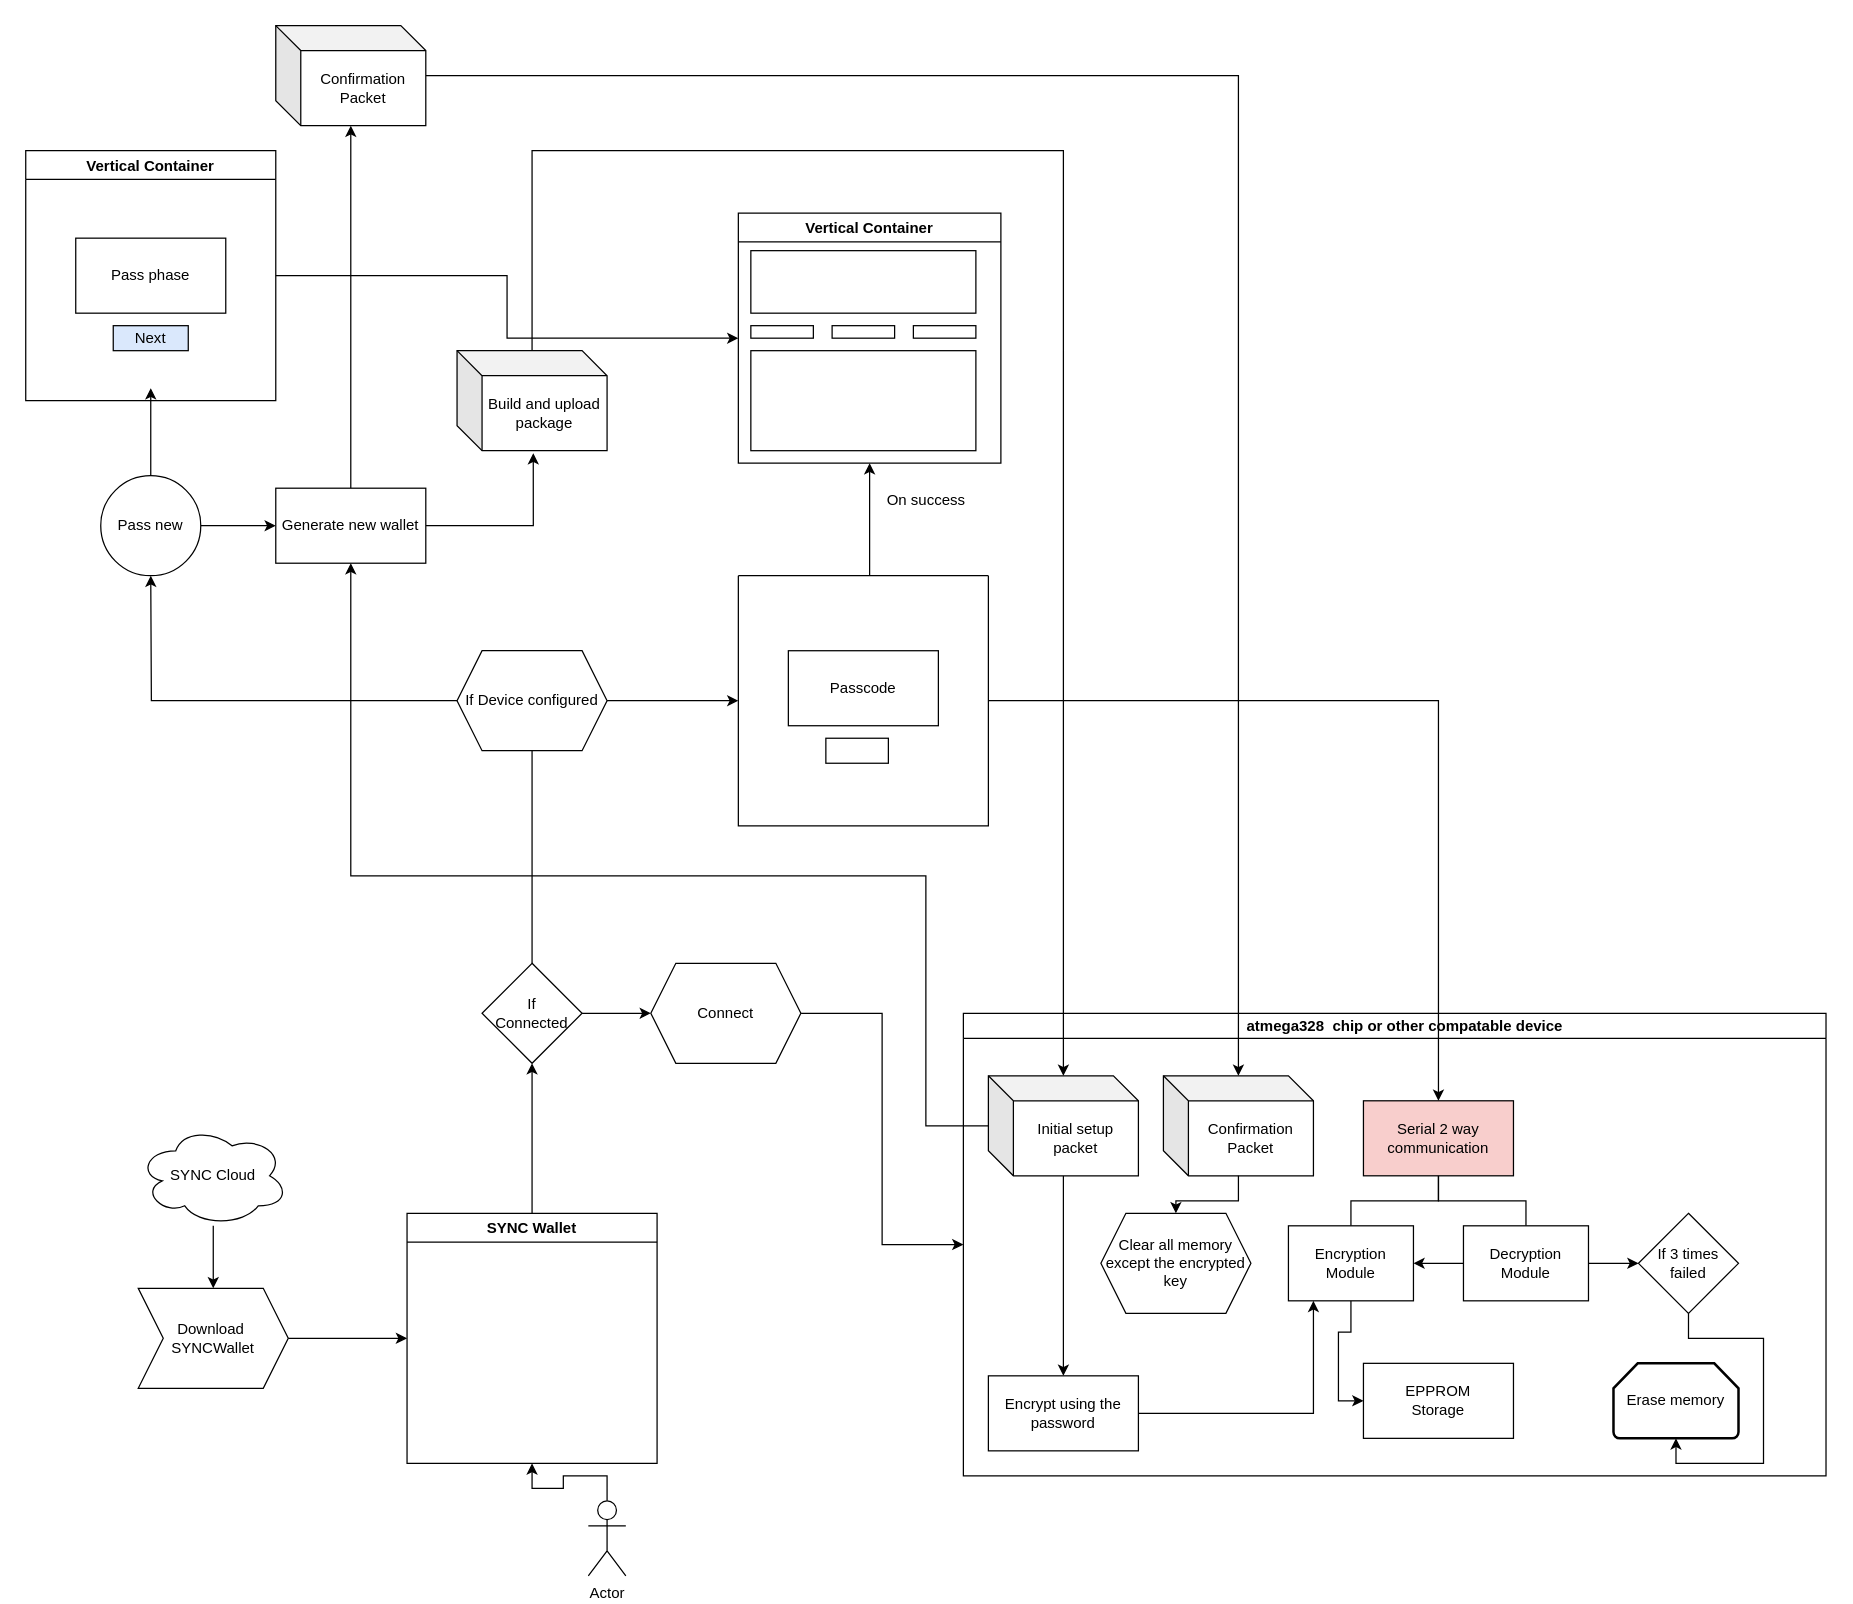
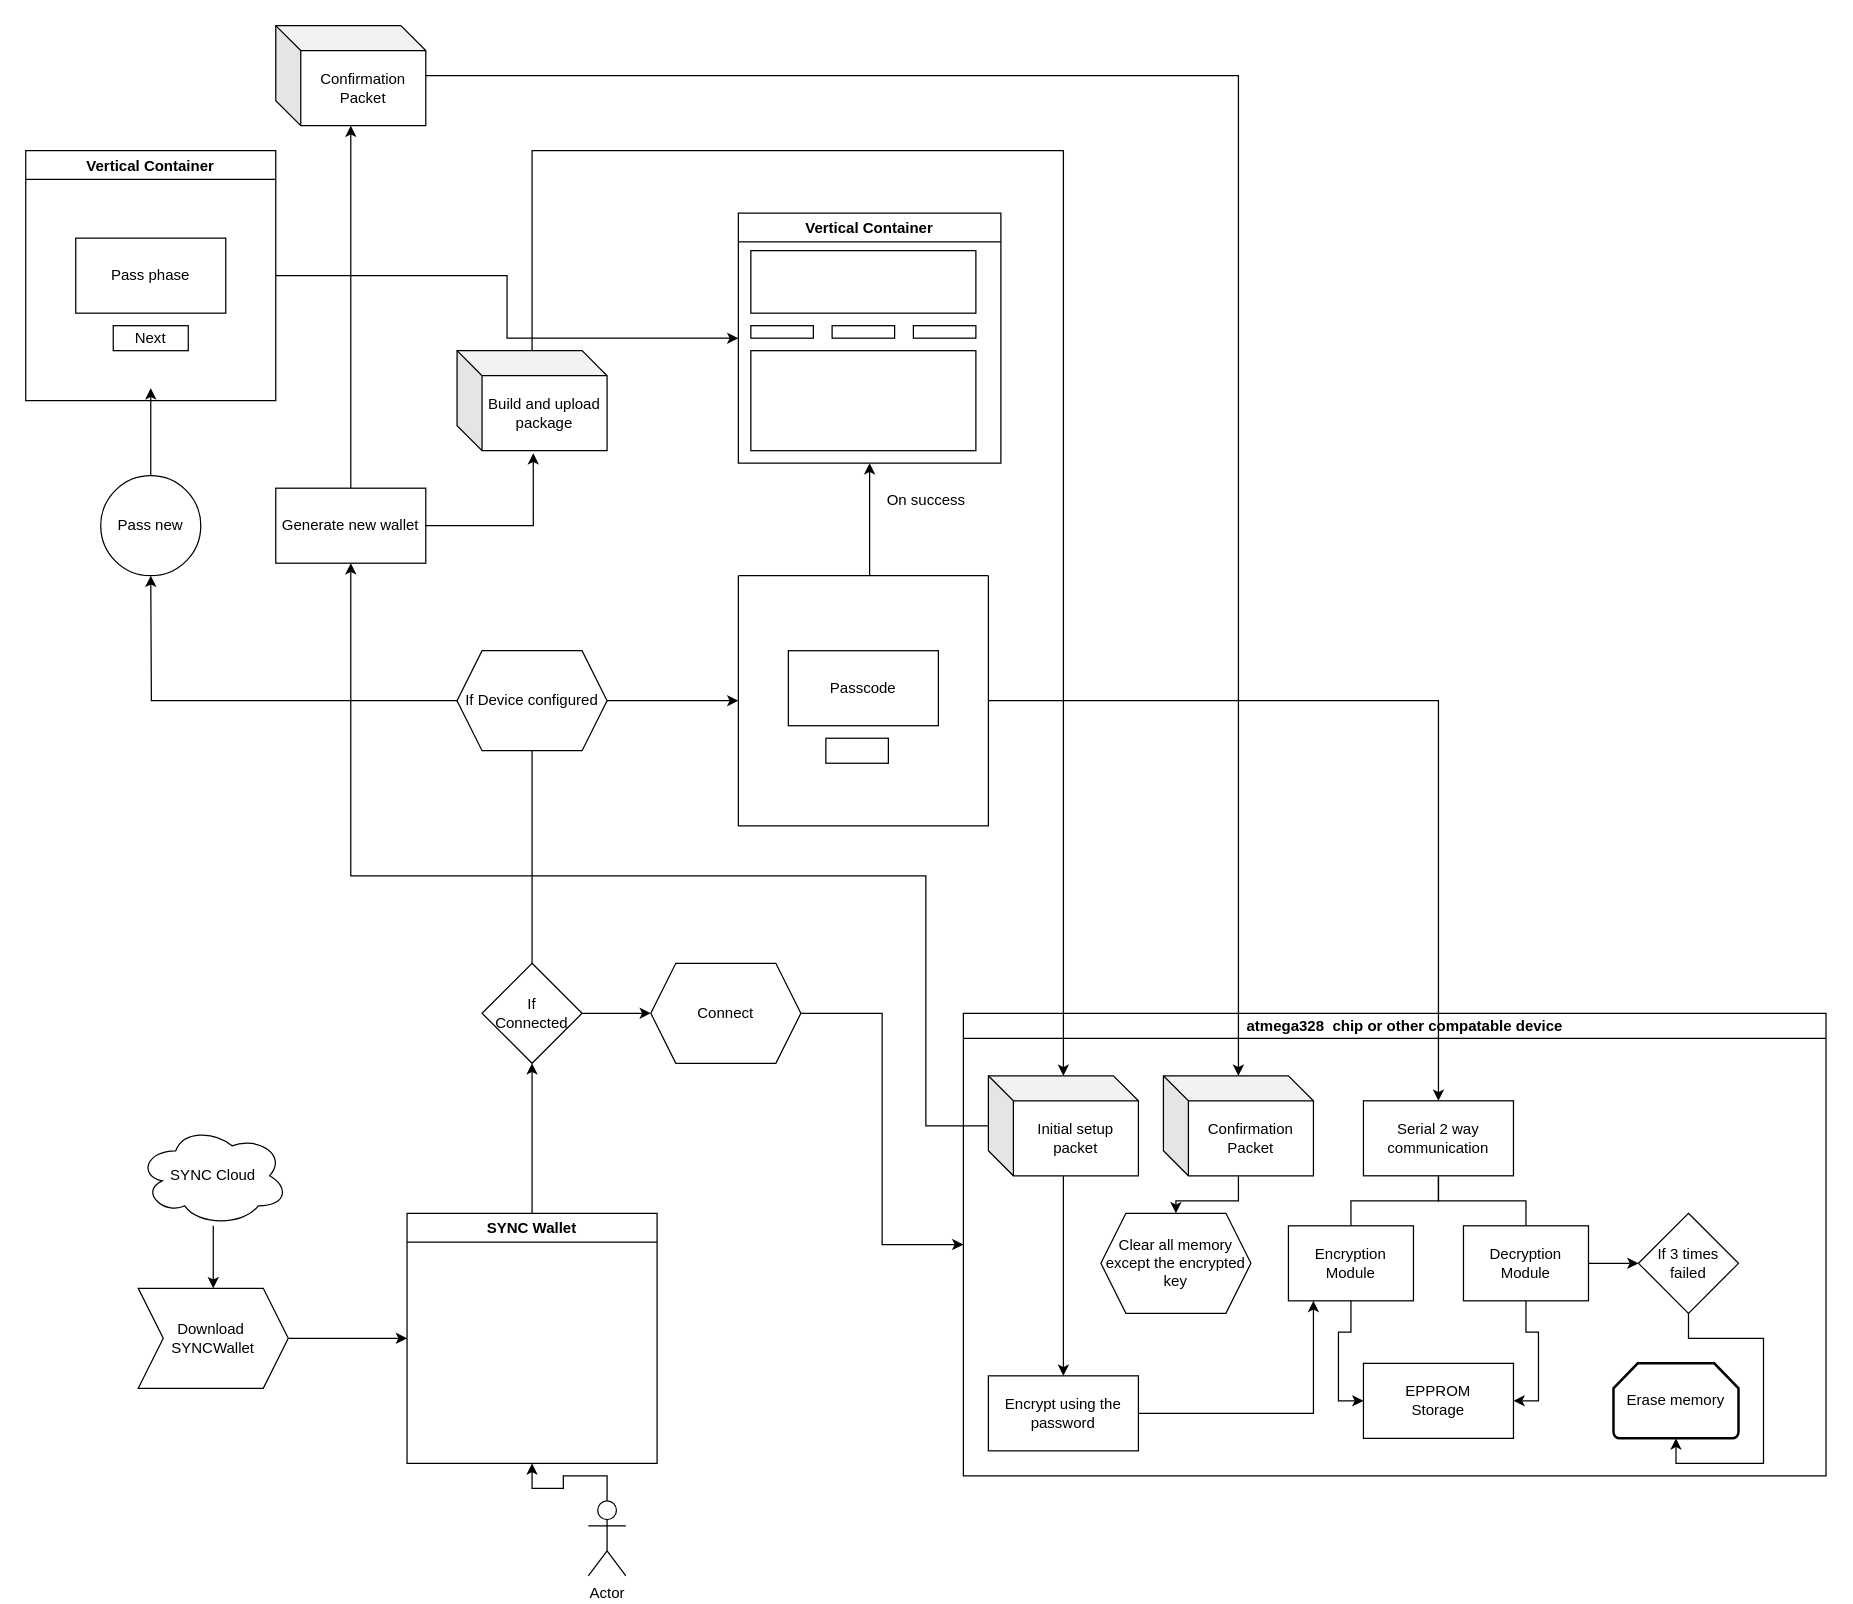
node "Next": fillcolor #dae8fc -> #ffffff
edge "Pass new" -> "Generate new wallet": removed
node "Serial 2 way communication": fillcolor #f8cecc -> #ffffff
edge "Decryption Module" -> "Encryption Module": now "Decryption Module" -> "EPPROM Storage"
